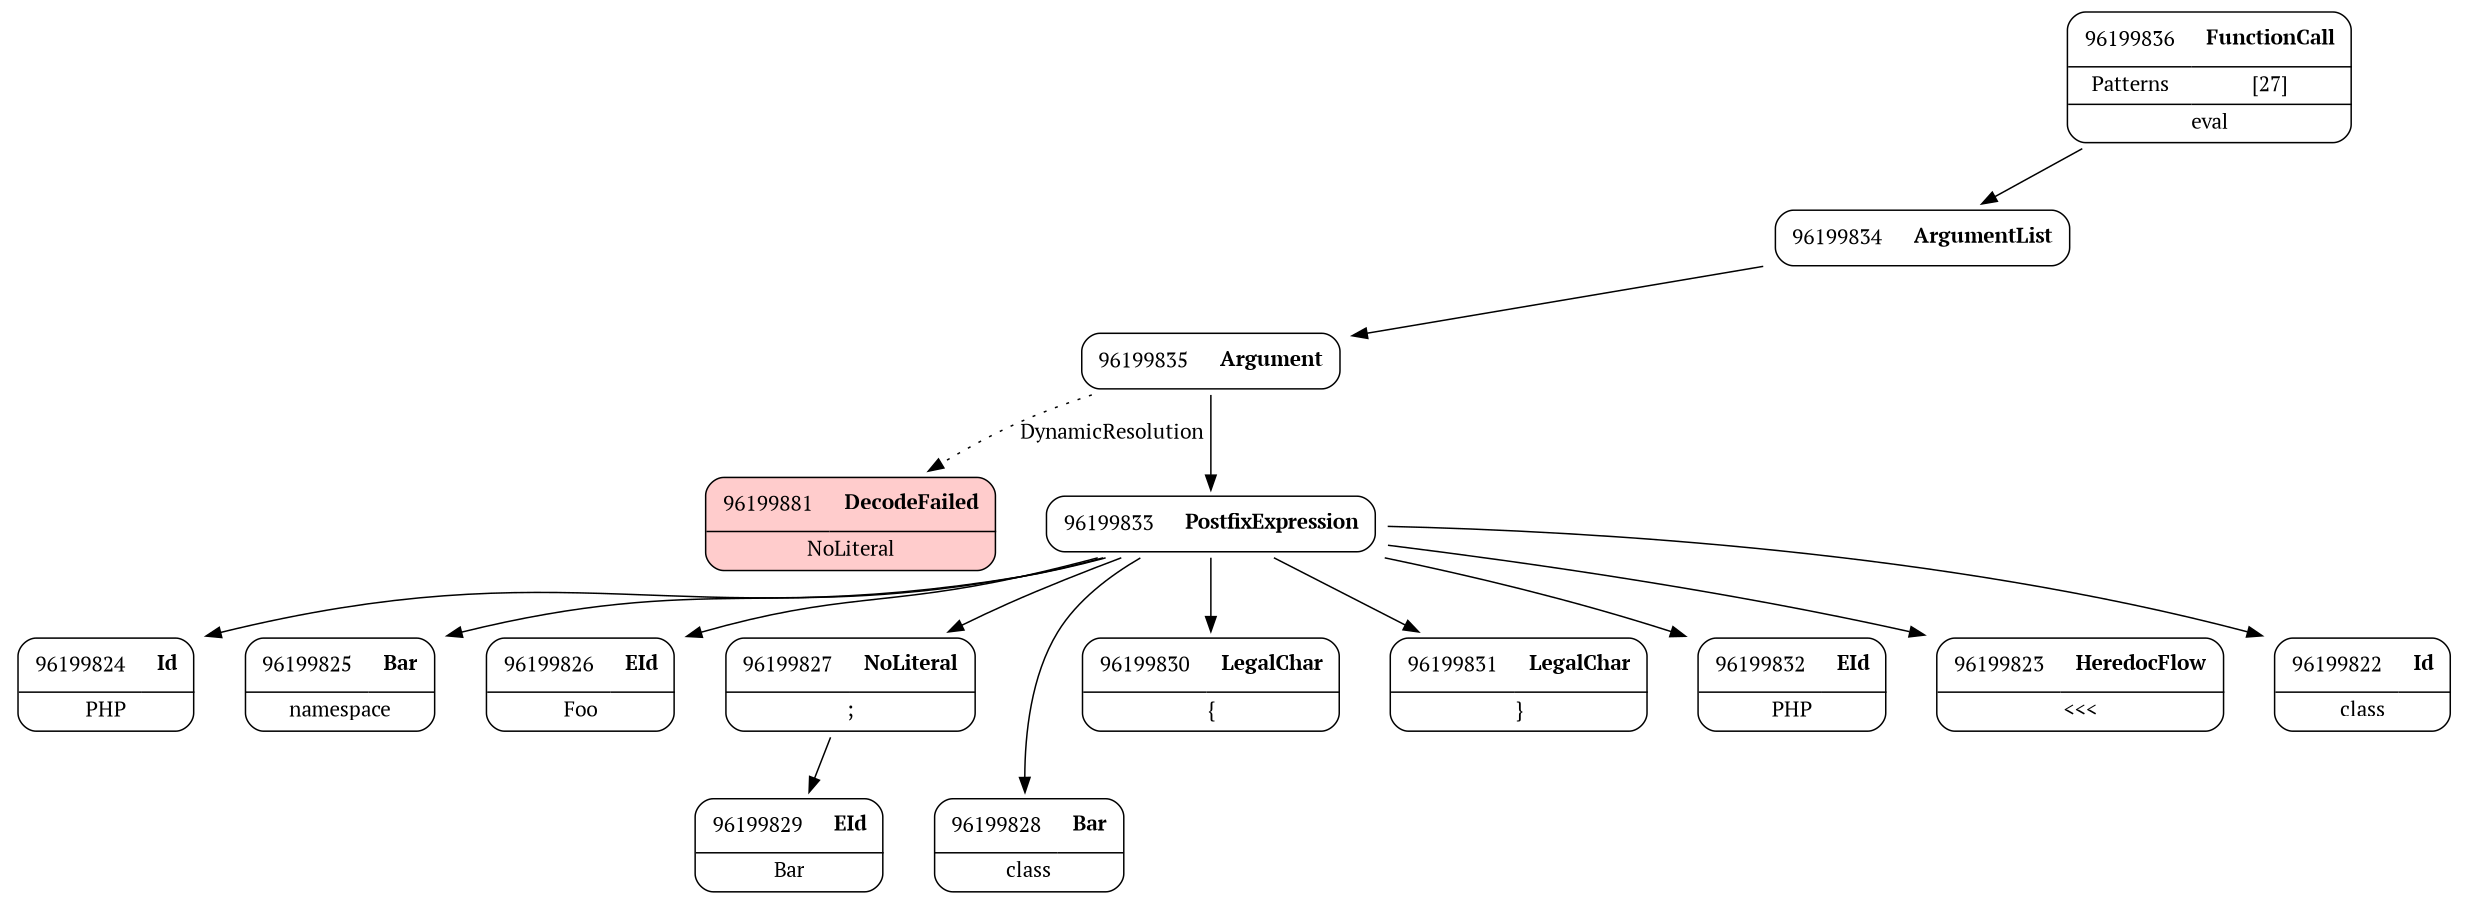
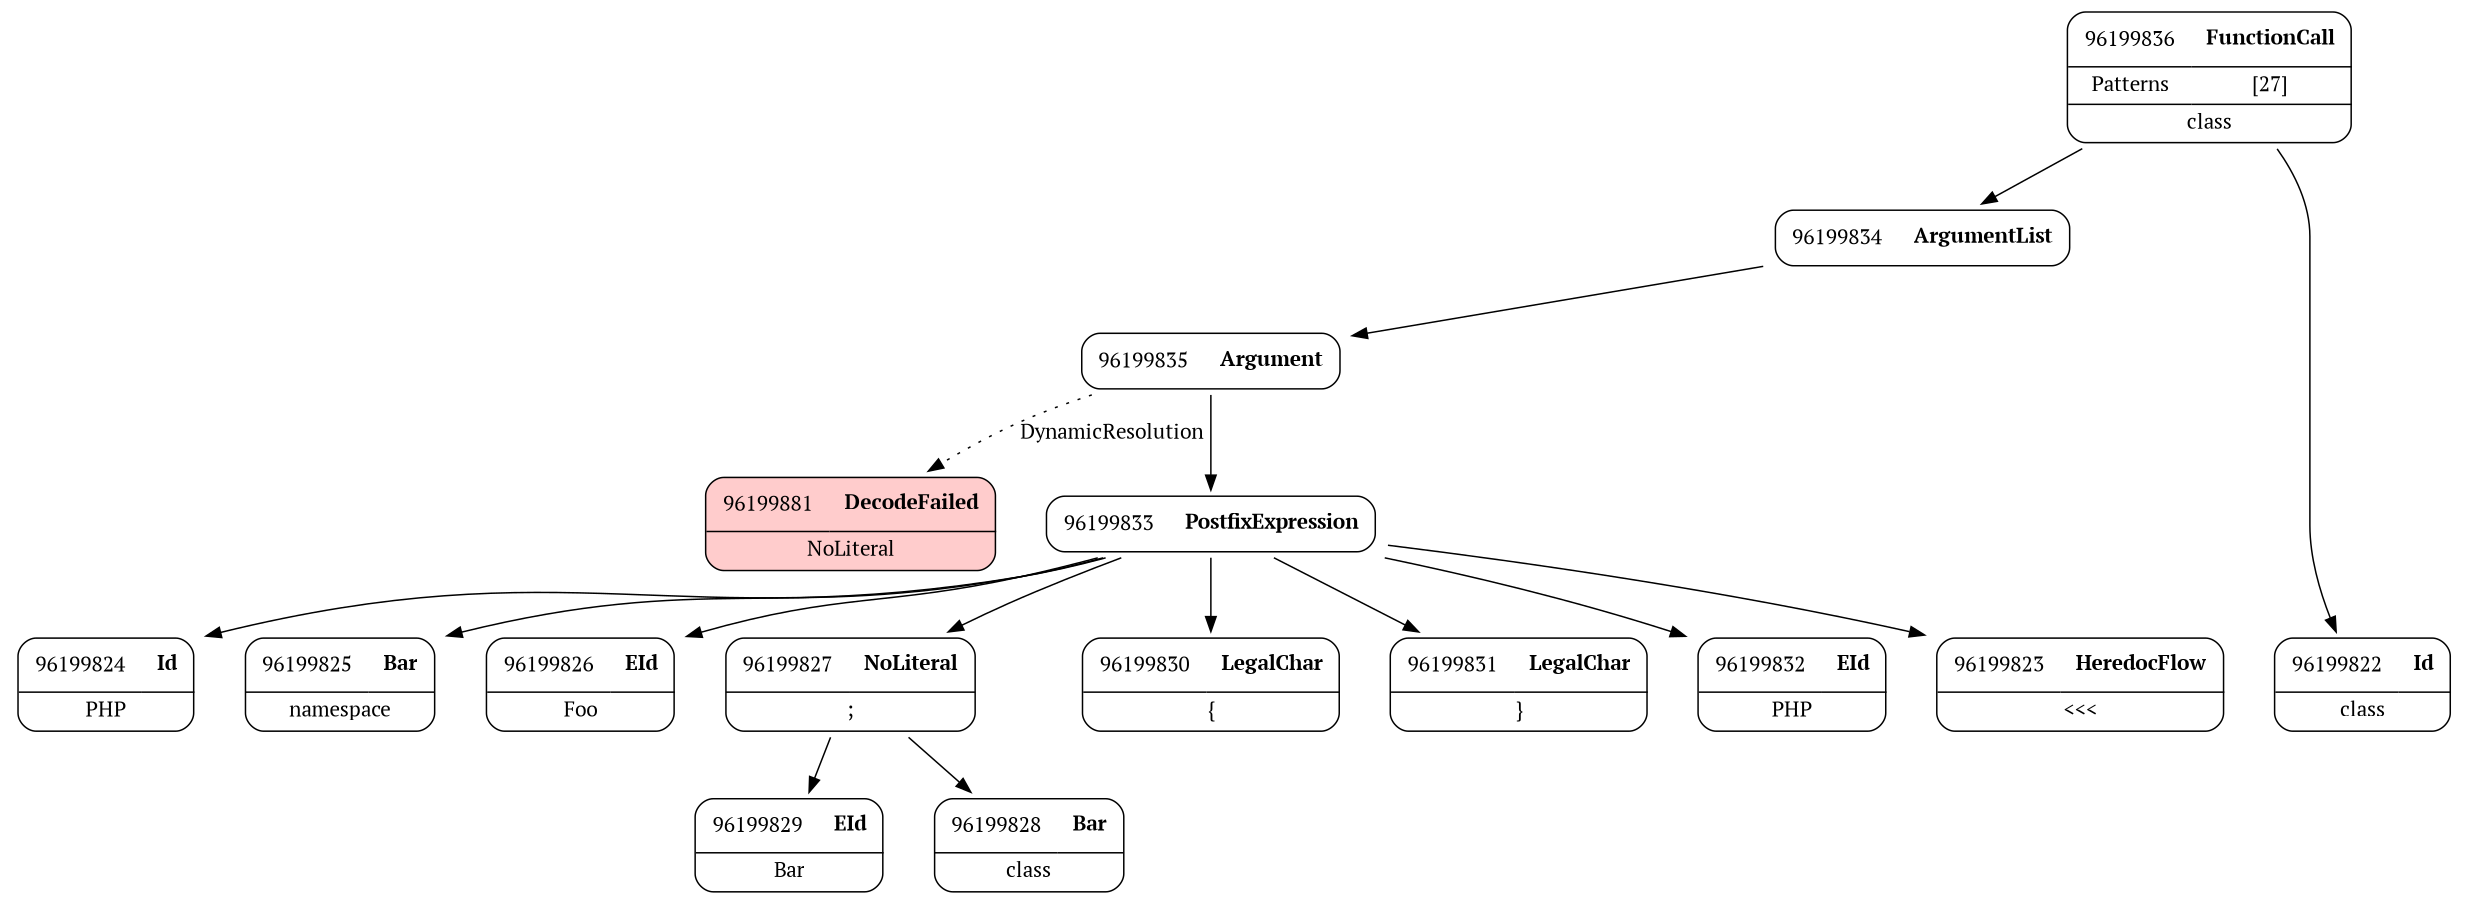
node "96199836": text "eval" -> "class"
edge "96199833" -> "96199822": now "96199836" -> "96199822"
edge "96199833" -> "96199828": now "96199827" -> "96199828"
